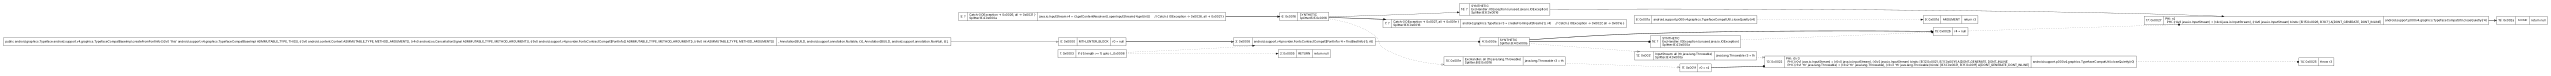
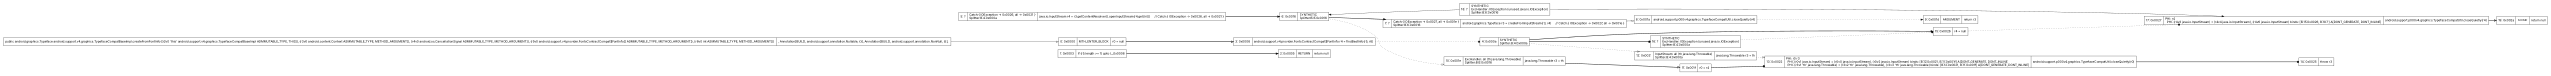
edge "6: 0x0016" -> "18: ?": reversed
edge "7: ?" -> "8: 0x001a": added
edge "3: 0x0006" -> "4: 0x000a": style solid -> dotted
edge "1: 0x0003" -> "3: 0x0006": removed
edge "1: 0x0003" -> "2: 0x0005": style dotted -> bold
edge "13: 0x0022" -> "14: 0x0025": style dotted -> bold
edge "10: 0x001e" -> "11: 0x001f": style dotted -> bold
